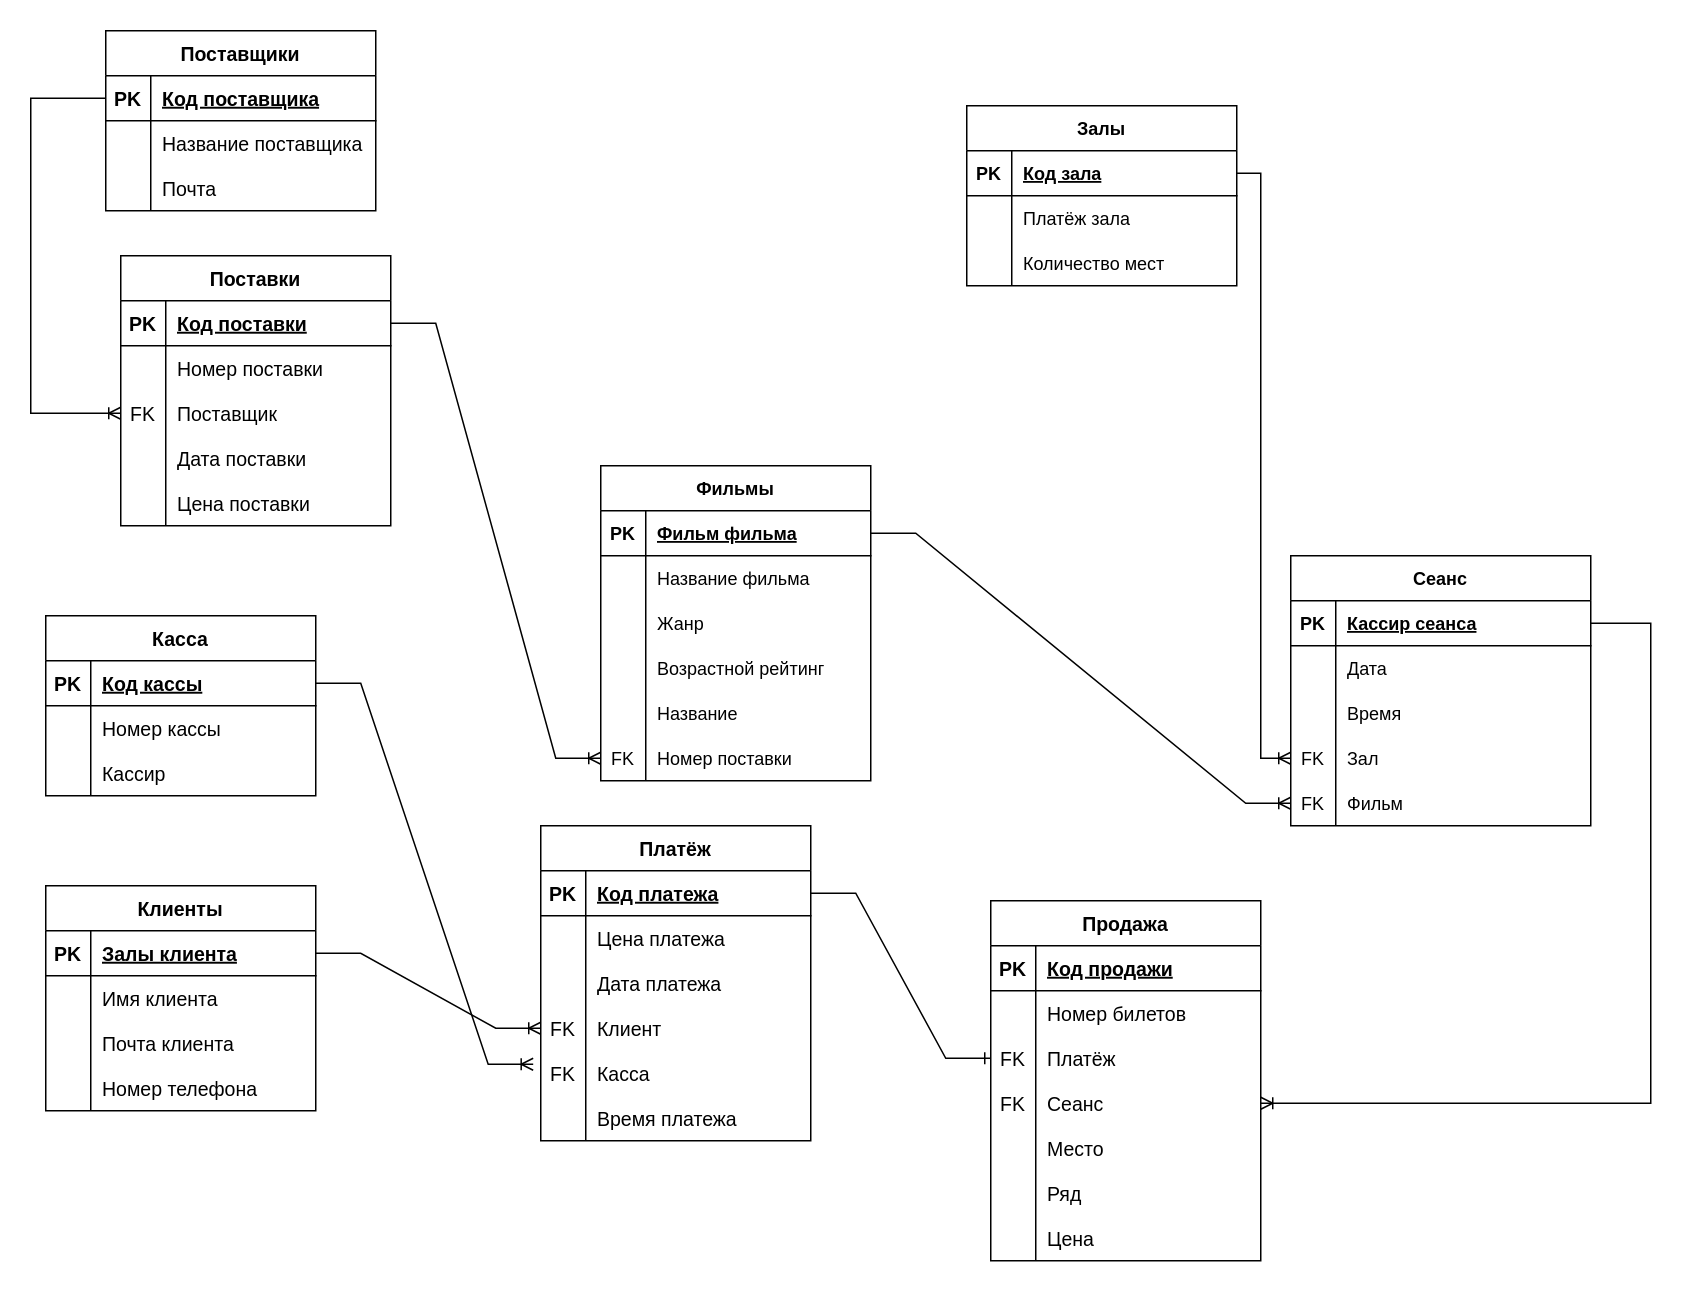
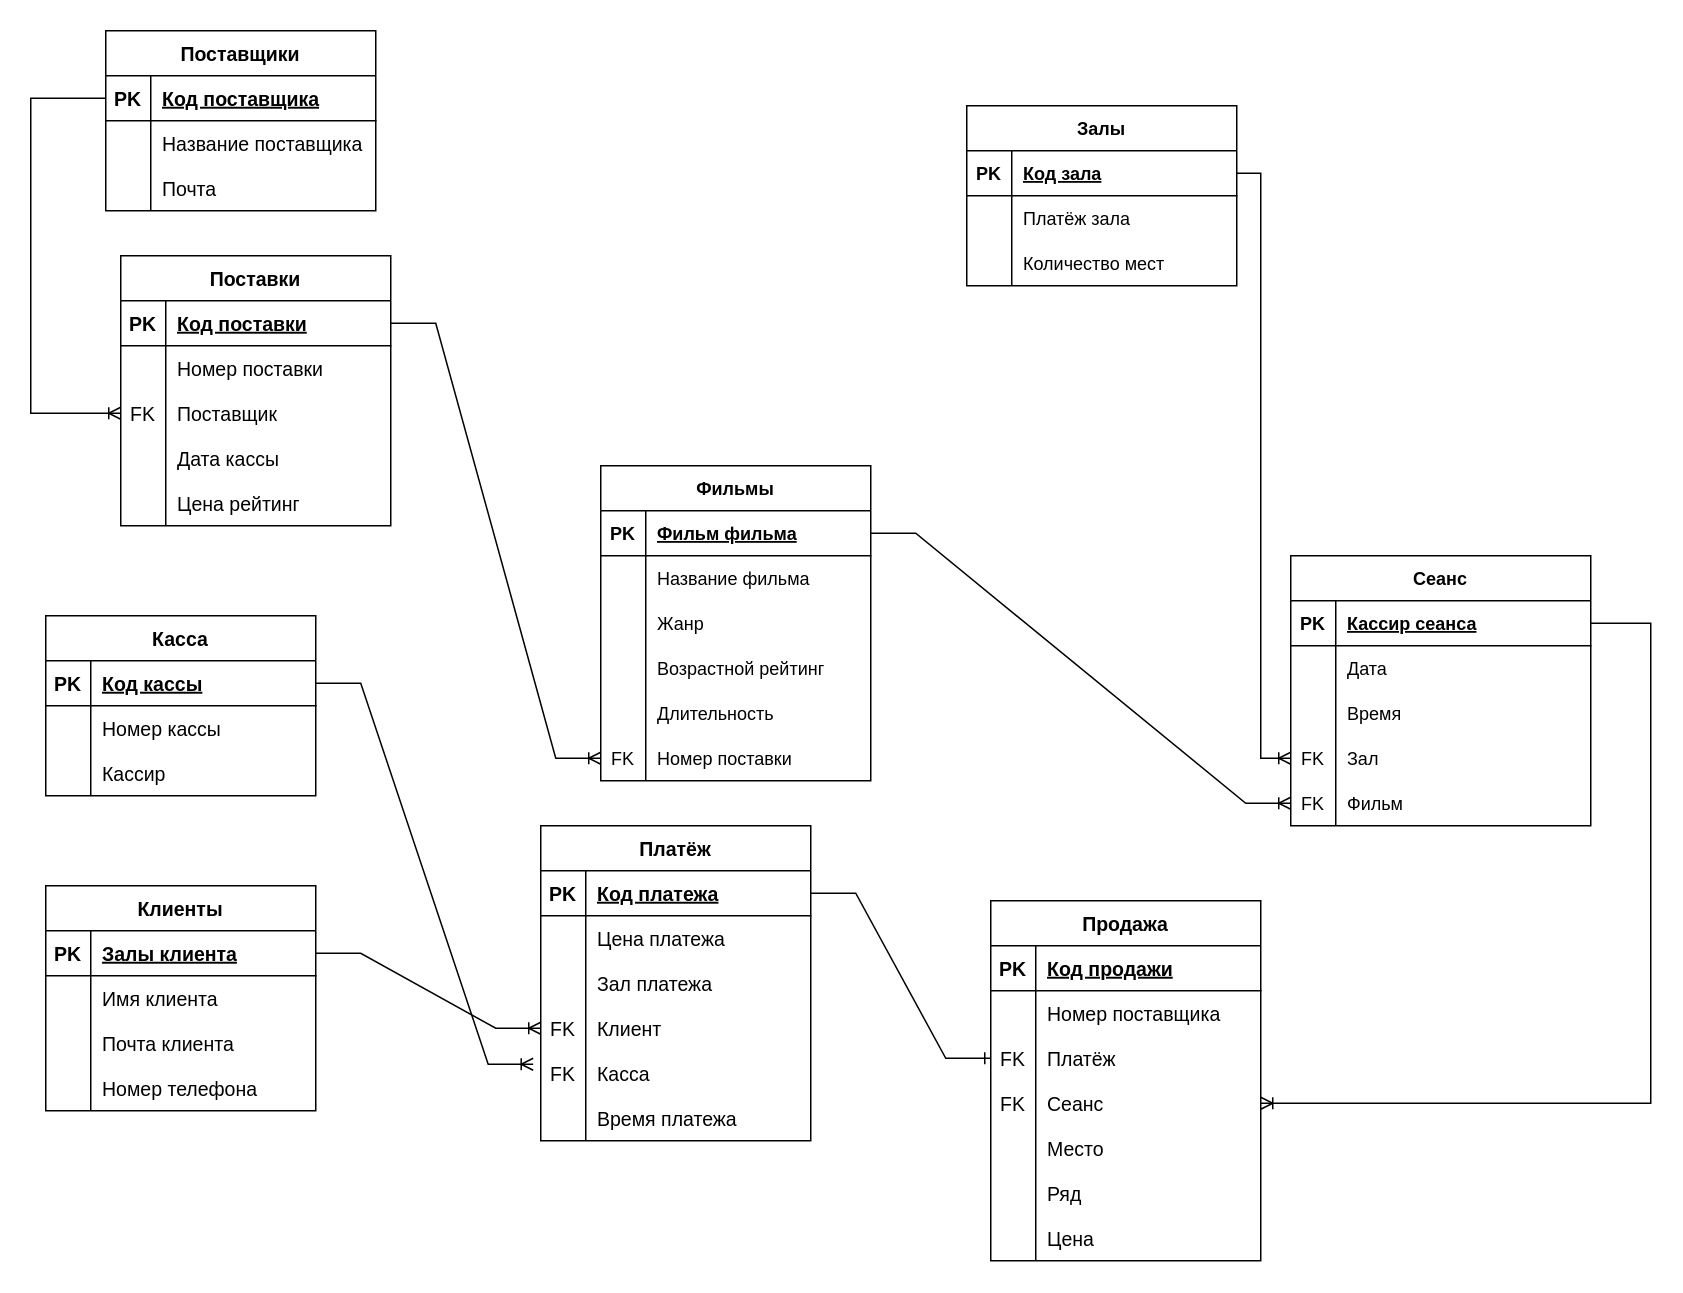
node "Дата поставки": label "Дата поставки" -> "Дата кассы"
node "Цена поставки": label "Цена поставки" -> "Цена рейтинг"
node "Название": label "Название" -> "Длительность"
node "Дата платежа": label "Дата платежа" -> "Зал платежа"
node "Номер билетов": label "Номер билетов" -> "Номер поставщика"
